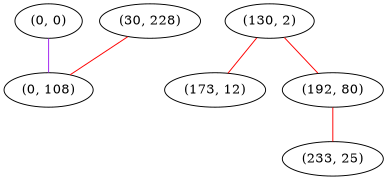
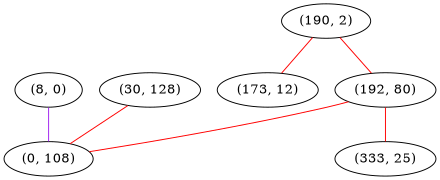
node "(0, 0)": label "(0, 0)" -> "(8, 0)"
node "(30, 228)": label "(30, 228)" -> "(30, 128)"
node "(130, 2)": label "(130, 2)" -> "(190, 2)"
edge "(192, 80)" -- "(0, 108)": added
node "(233, 25)": label "(233, 25)" -> "(333, 25)"
